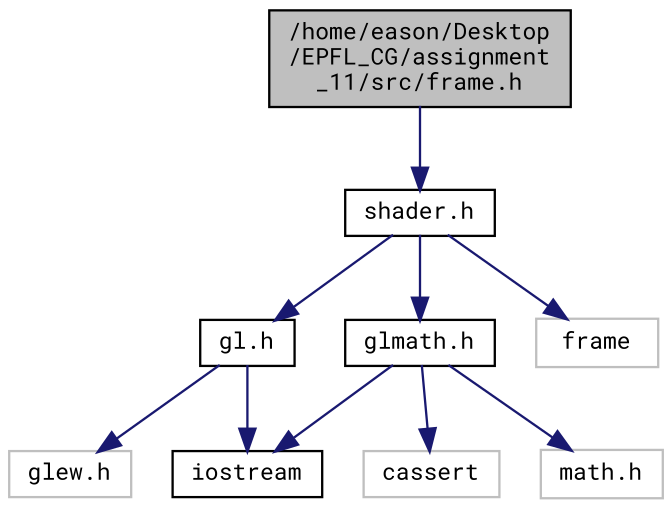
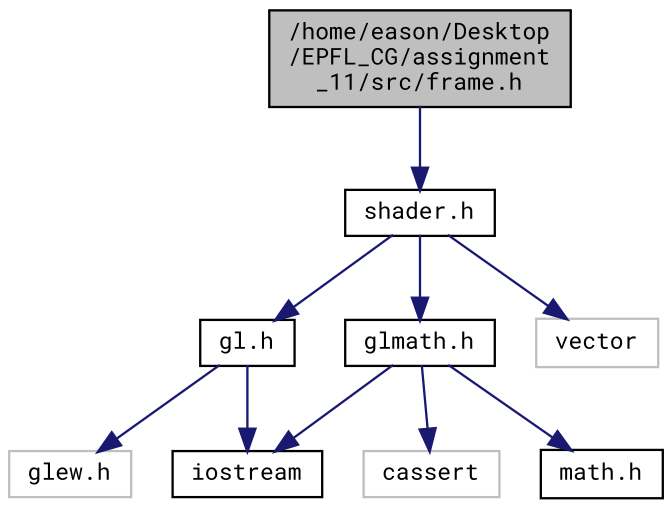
node "frame": label "frame" -> "vector"
node "math.h": color grey75 -> black
